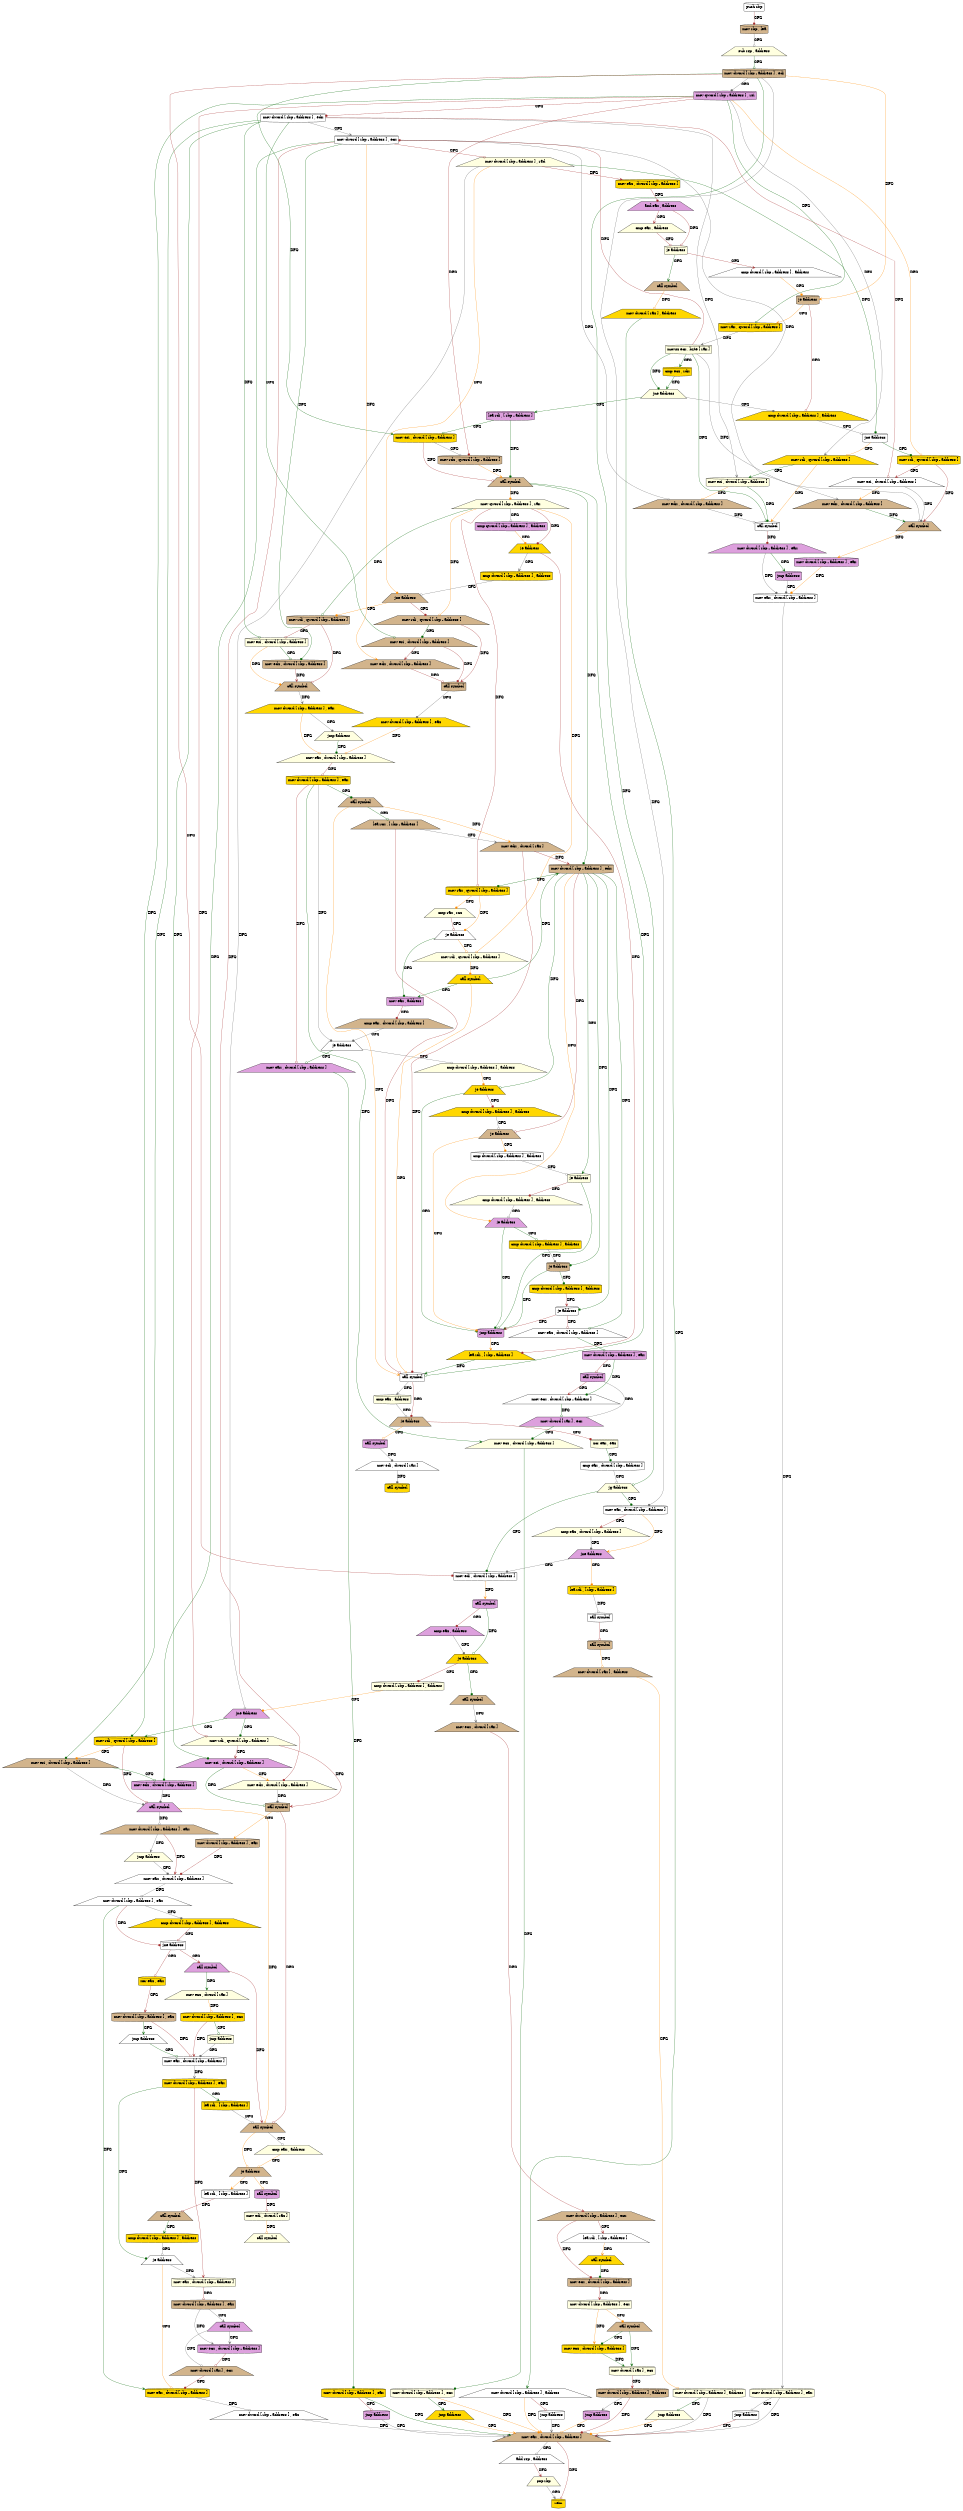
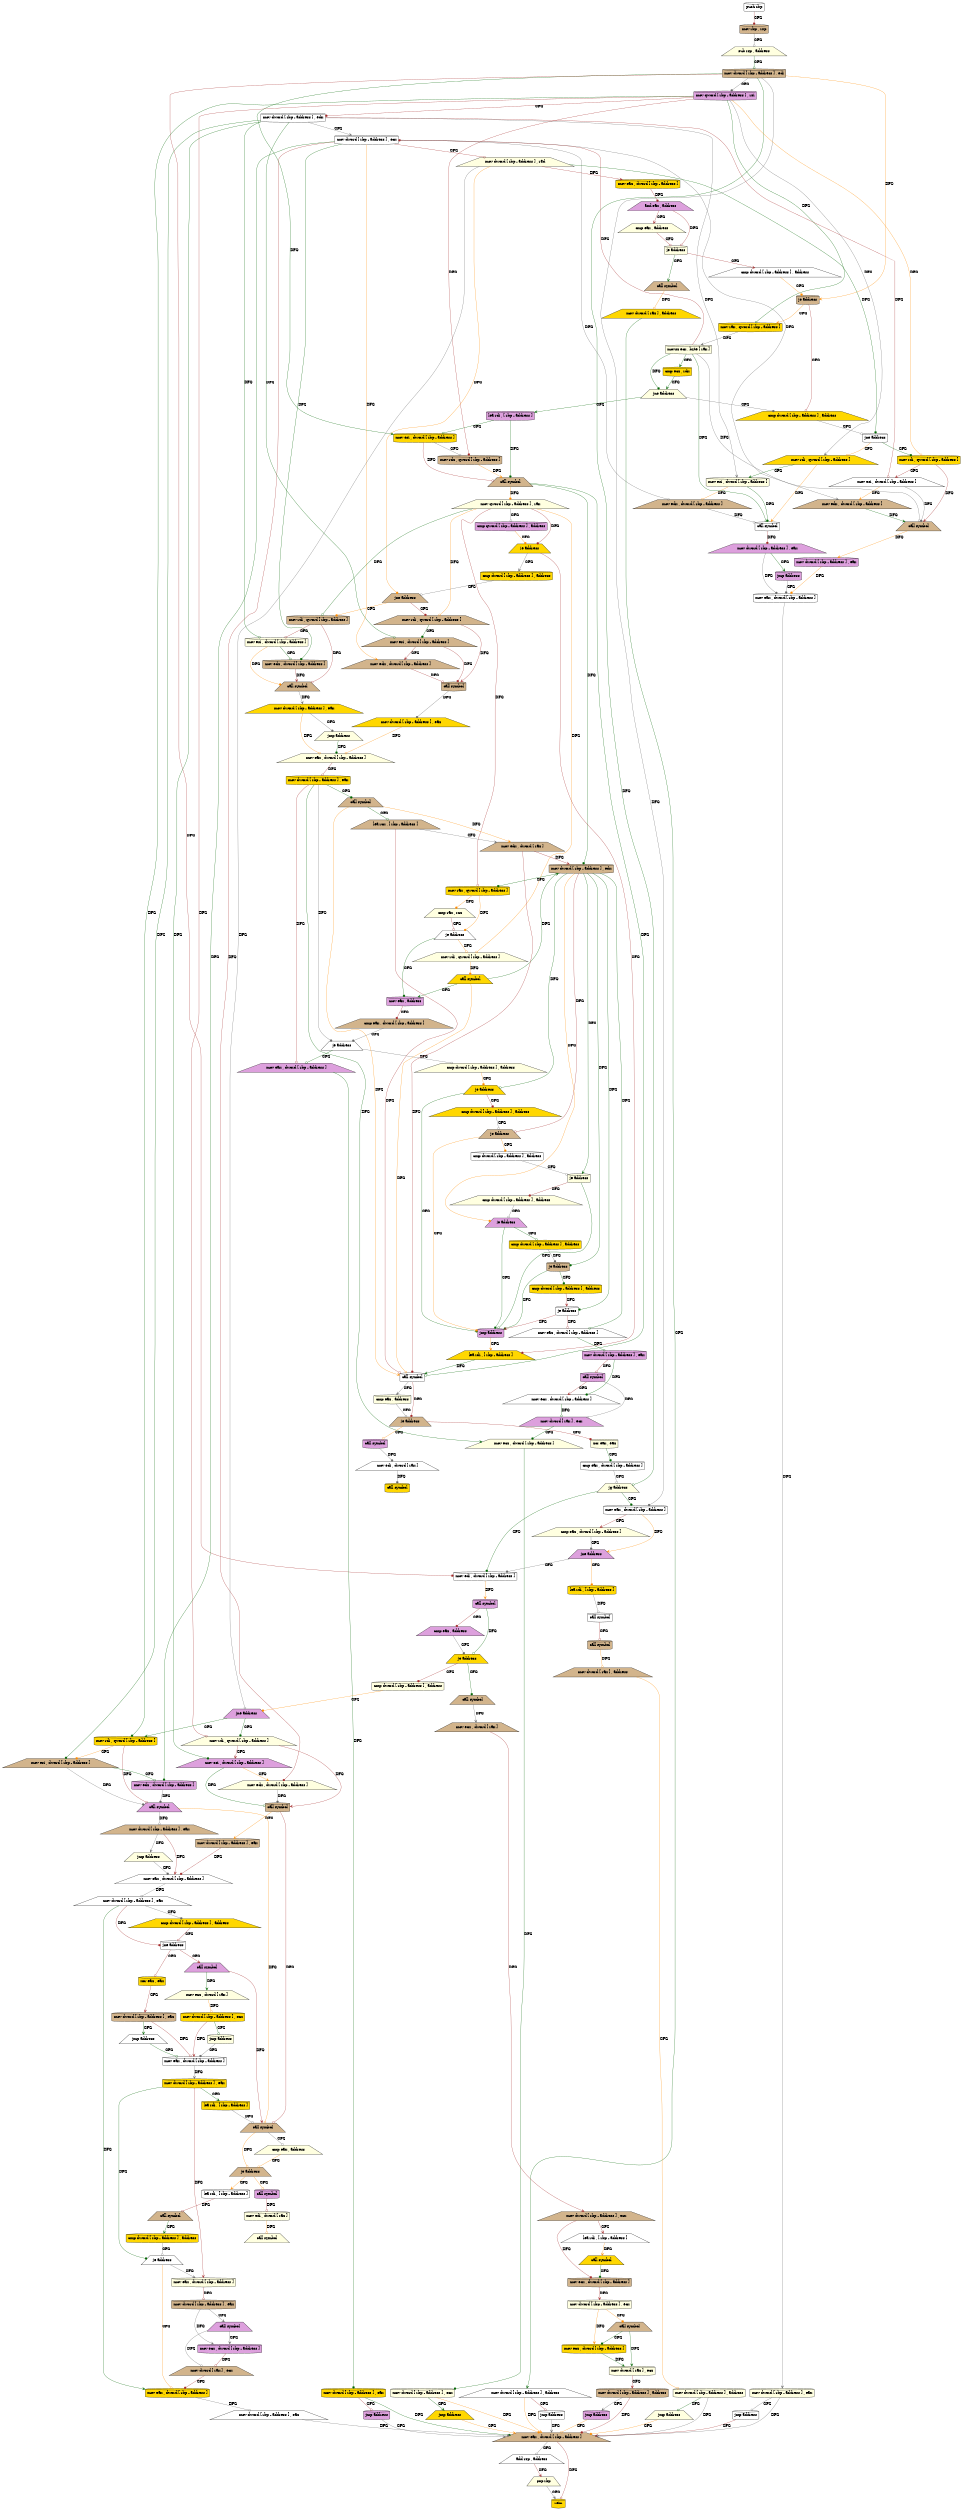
node "mov rbp , lea": label "mov rbp , lea" -> "mov rbp , rsp"
